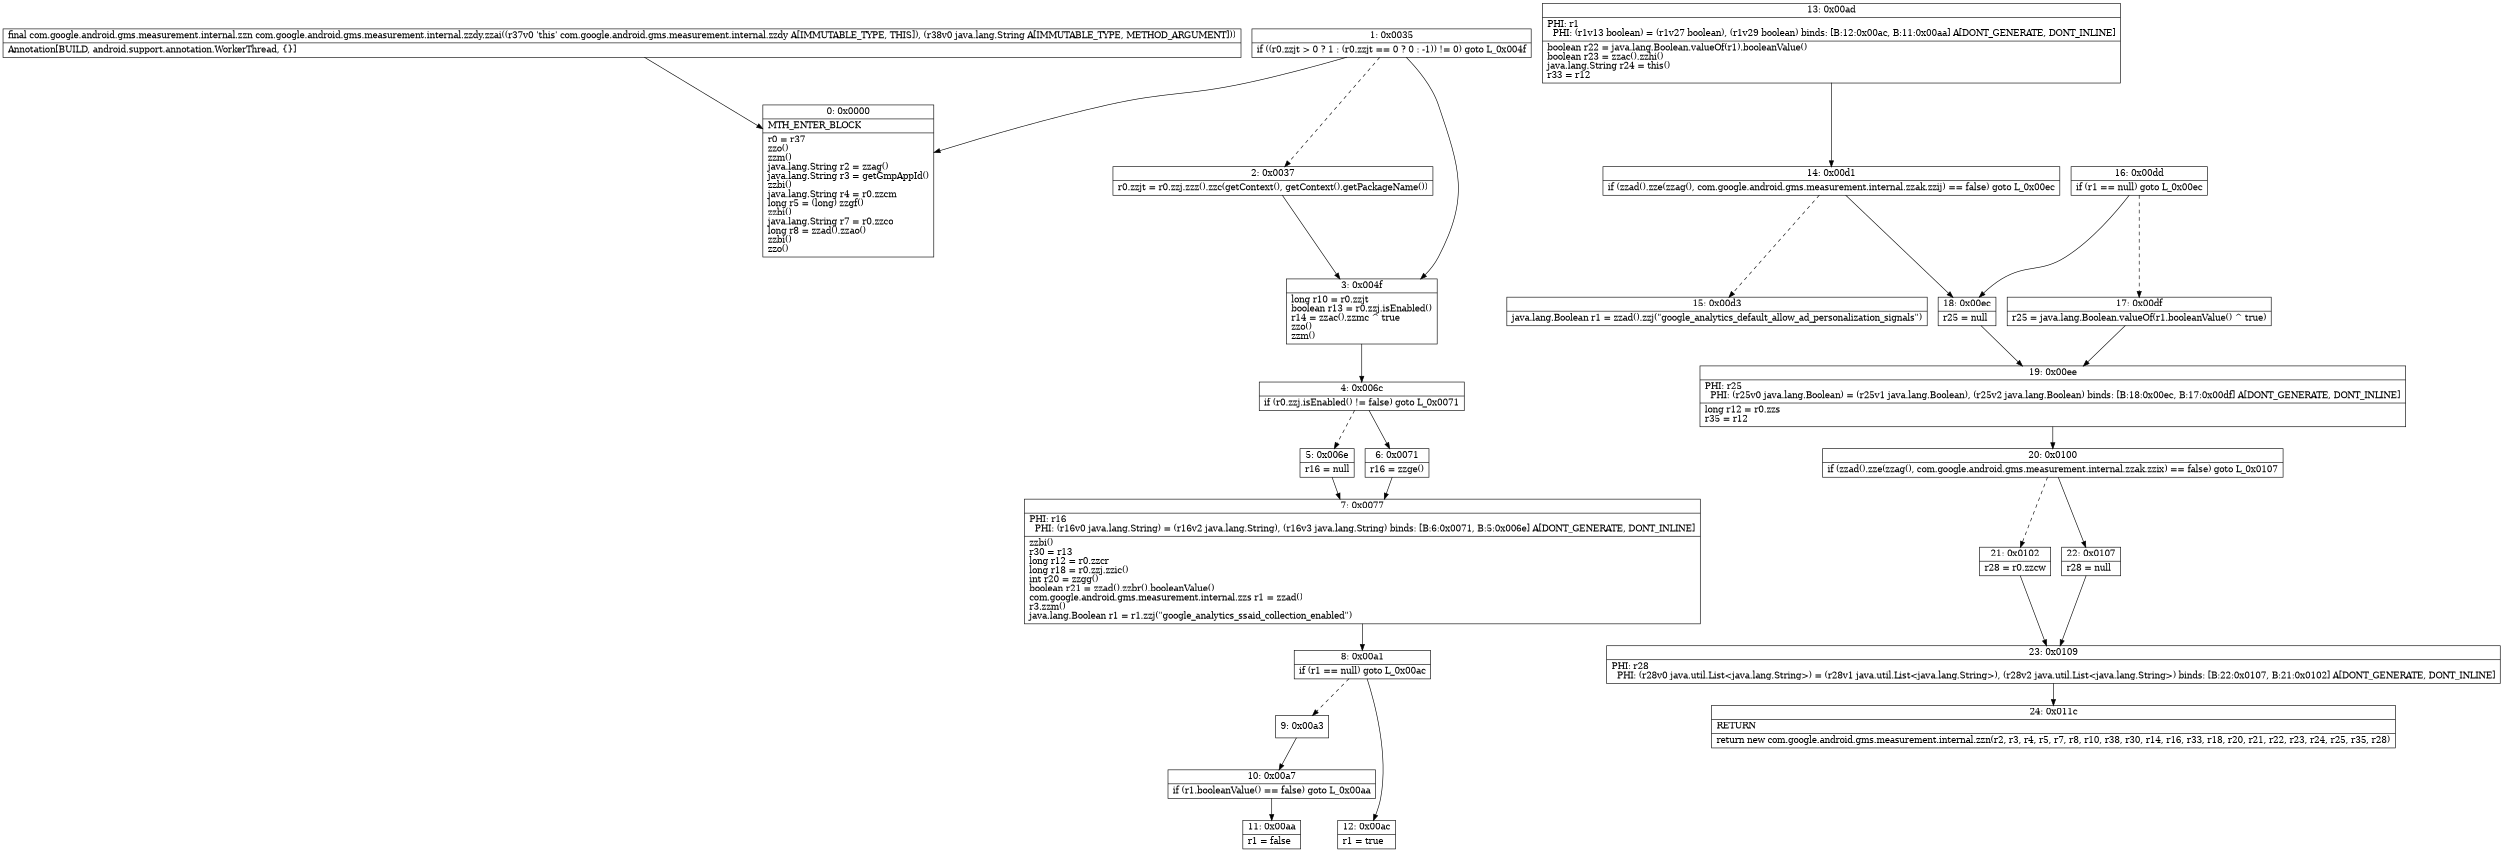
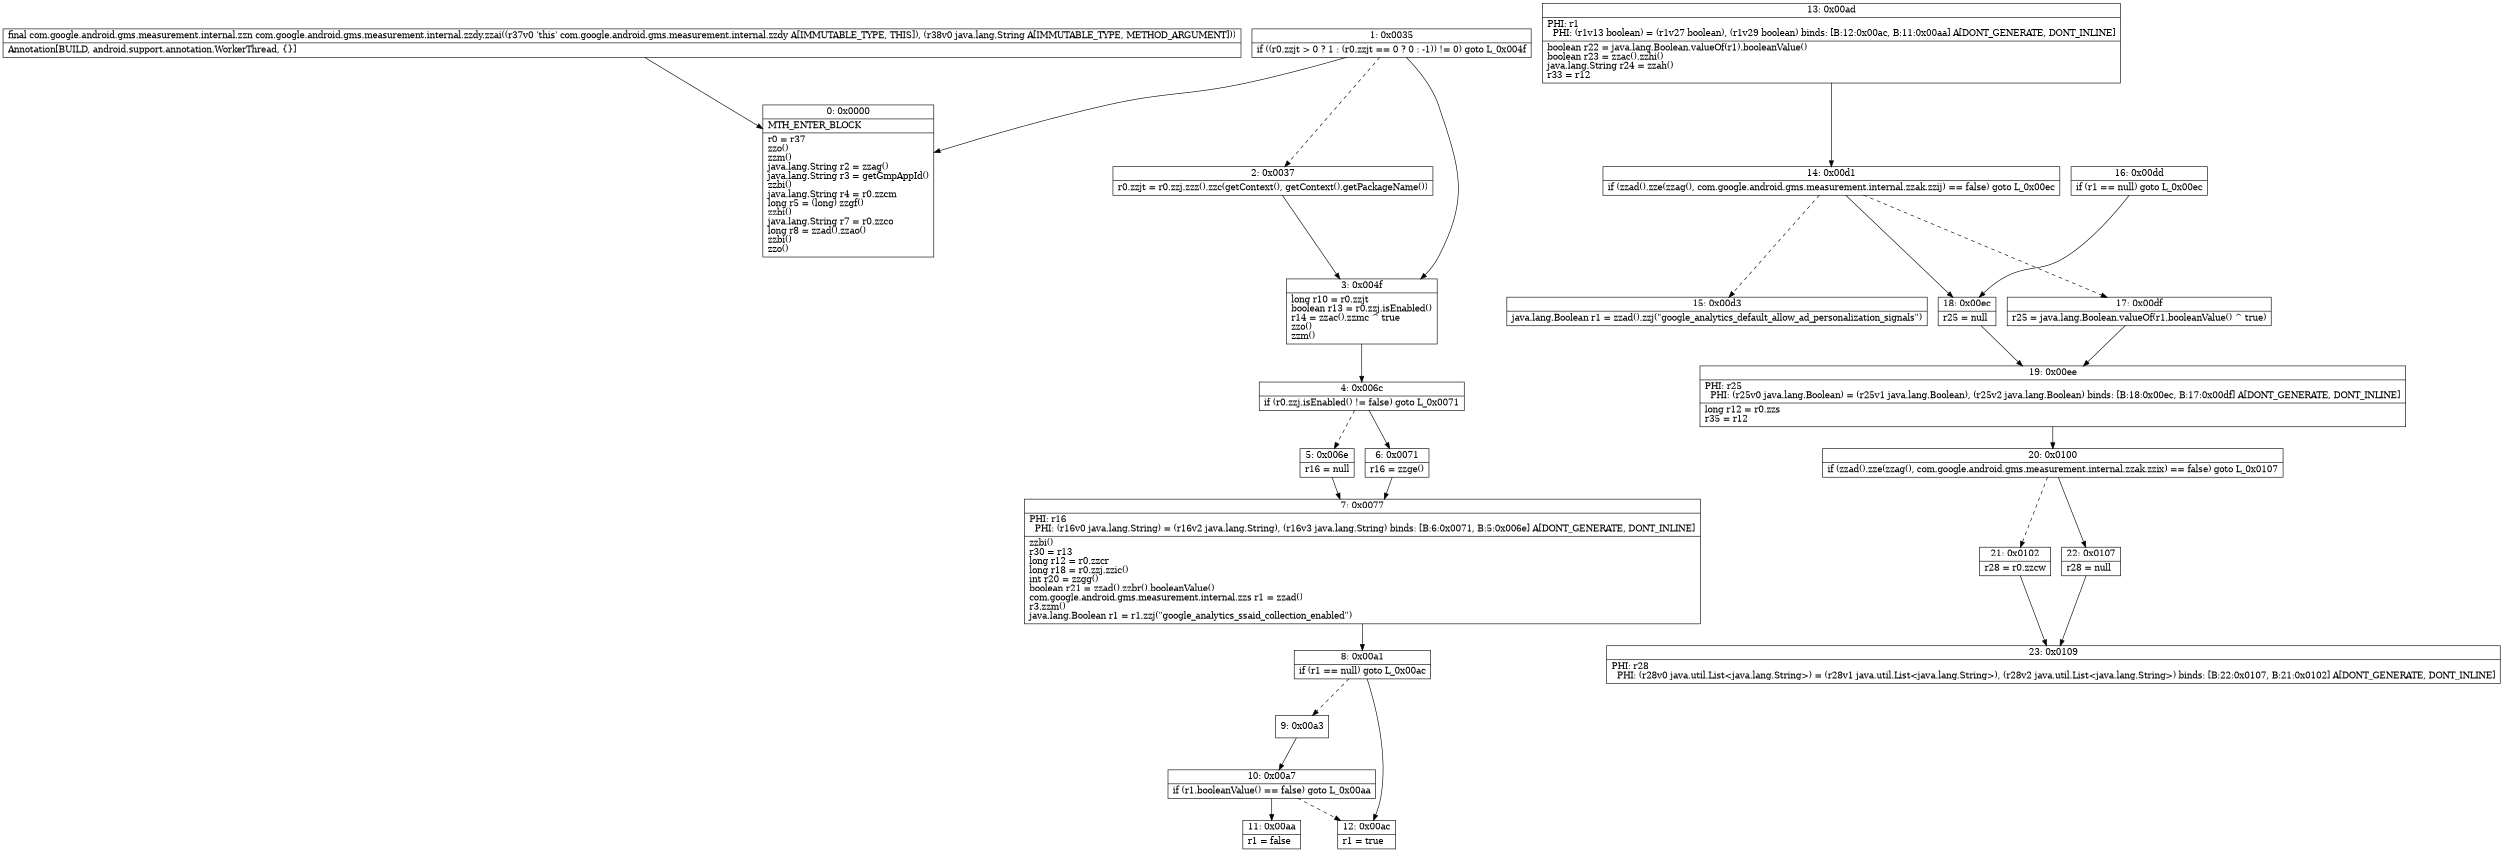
node "13: 0x00ad": text "java.lang.String r24 = this()" -> "java.lang.String r24 = zzah()"
edge "16: 0x00dd" -> "17: 0x00df": now "14: 0x00d1" -> "17: 0x00df"
node "24: 0x011c": removed
edge "10: 0x00a7" -> "12: 0x00ac": added
